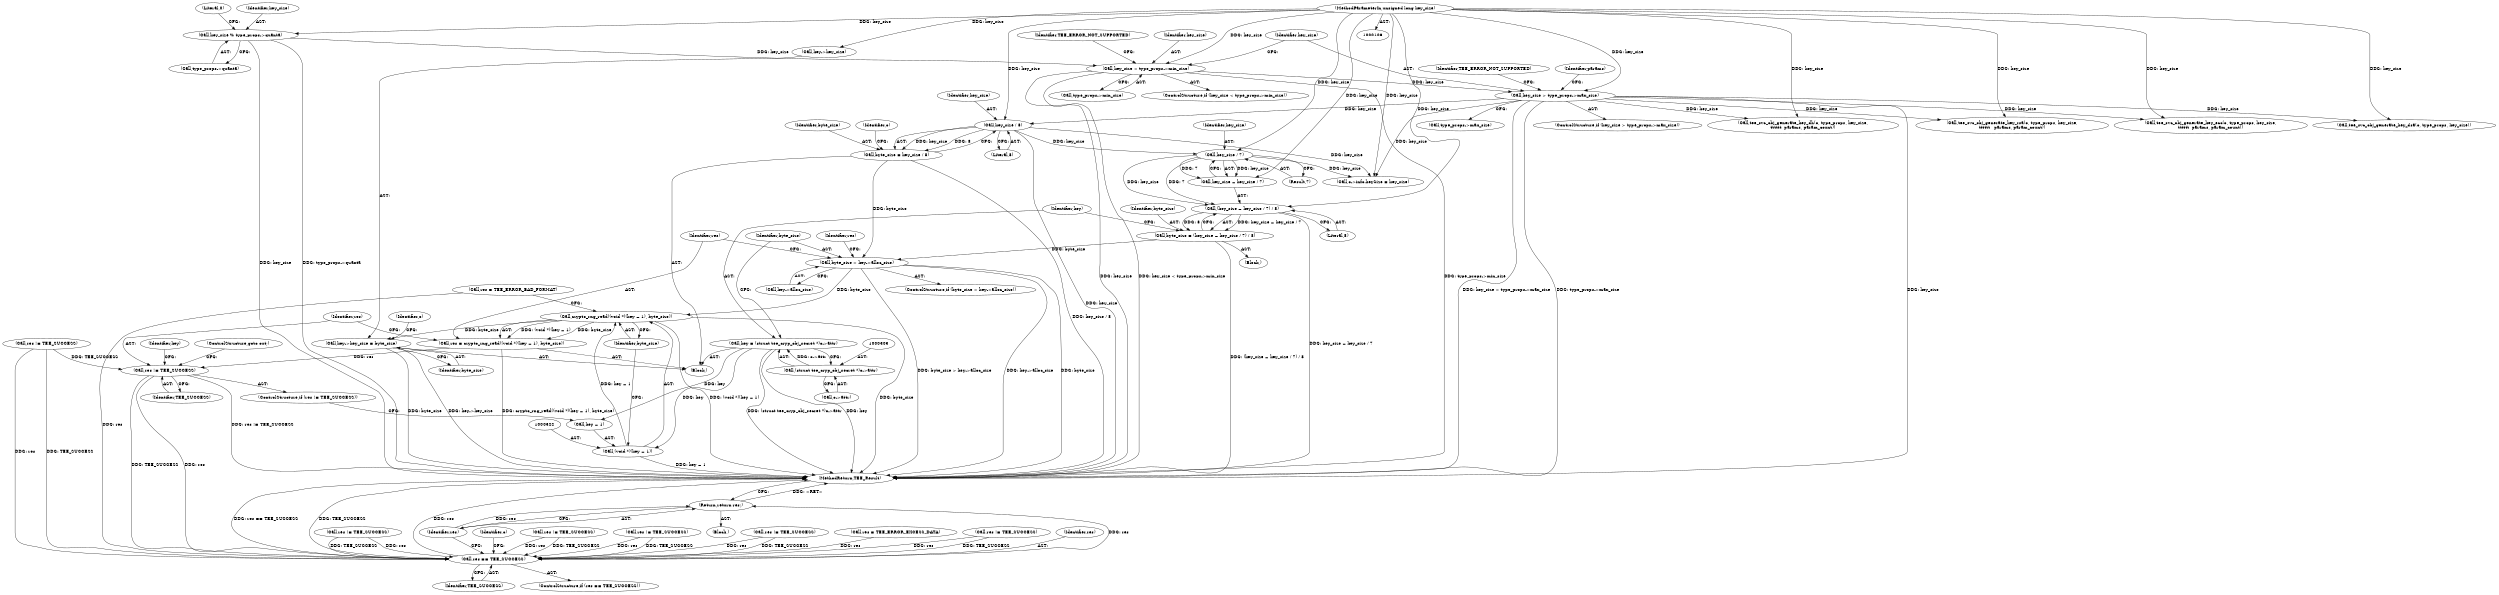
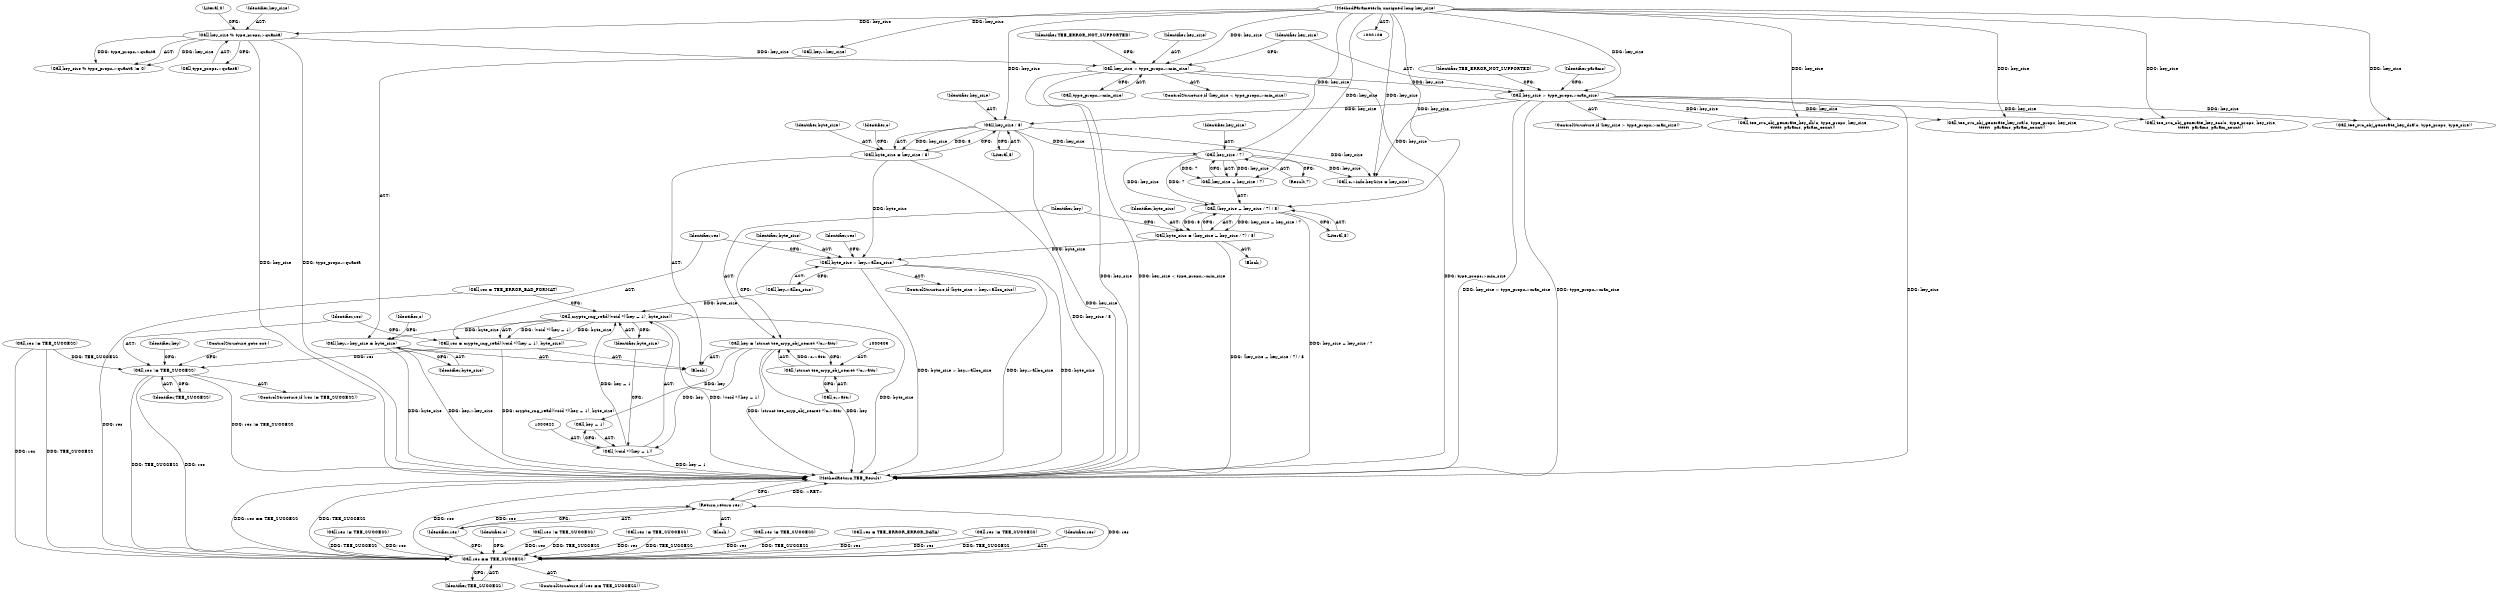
node "(Call,key_size % type_props->quanta != 0)": added
node "(Call,type_props->max_size)": removed
node "(Call,tee_svc_obj_generate_key_dsa(o, type_props, key_size))": label "(Call,tee_svc_obj_generate_key_dsa(o, type_props, key_size))" -> "(Call,tee_svc_obj_generate_key_dsa(o, type_props, type_size))"
edge "(Call,byte_size > key->alloc_size)" -> "(Call,crypto_rng_read((void *)(key + 1), byte_size))": now "(Call,key->alloc_size)" -> "(Call,crypto_rng_read((void *)(key + 1), byte_size))"
edge "(ControlStructure,if (res != TEE_SUCCESS))" -> "(Call,key + 1)": now "(Call,(void *)(key + 1))" -> "(Call,key + 1)"
node "(Call,res = TEE_ERROR_EXCESS_DATA)": label "(Call,res = TEE_ERROR_EXCESS_DATA)" -> "(Call,res = TEE_ERROR_ERROR_DATA)"
